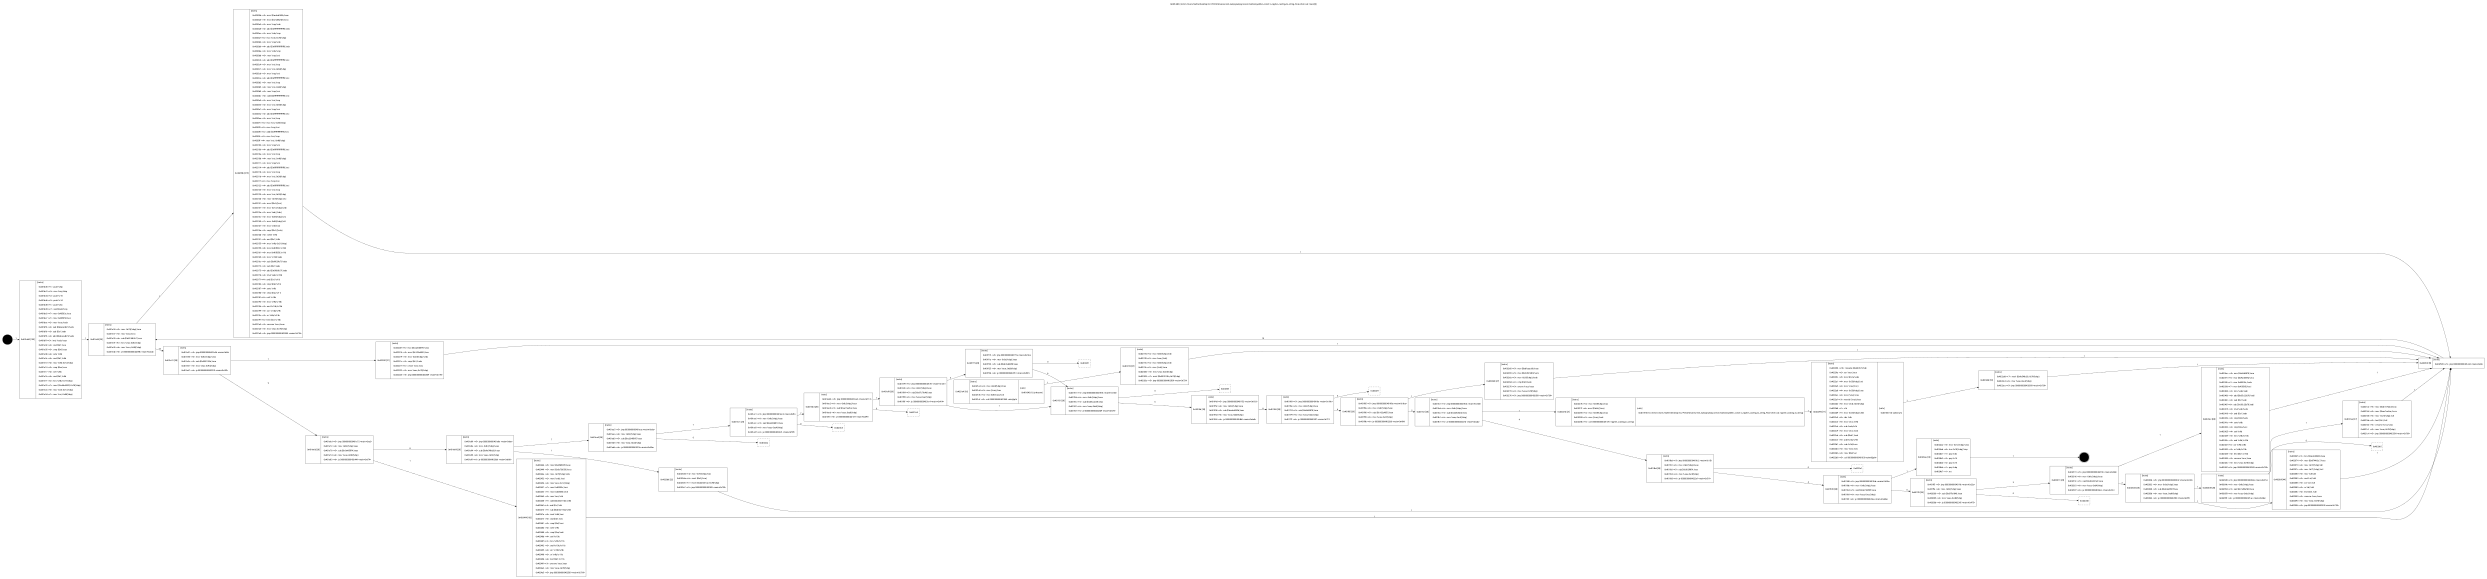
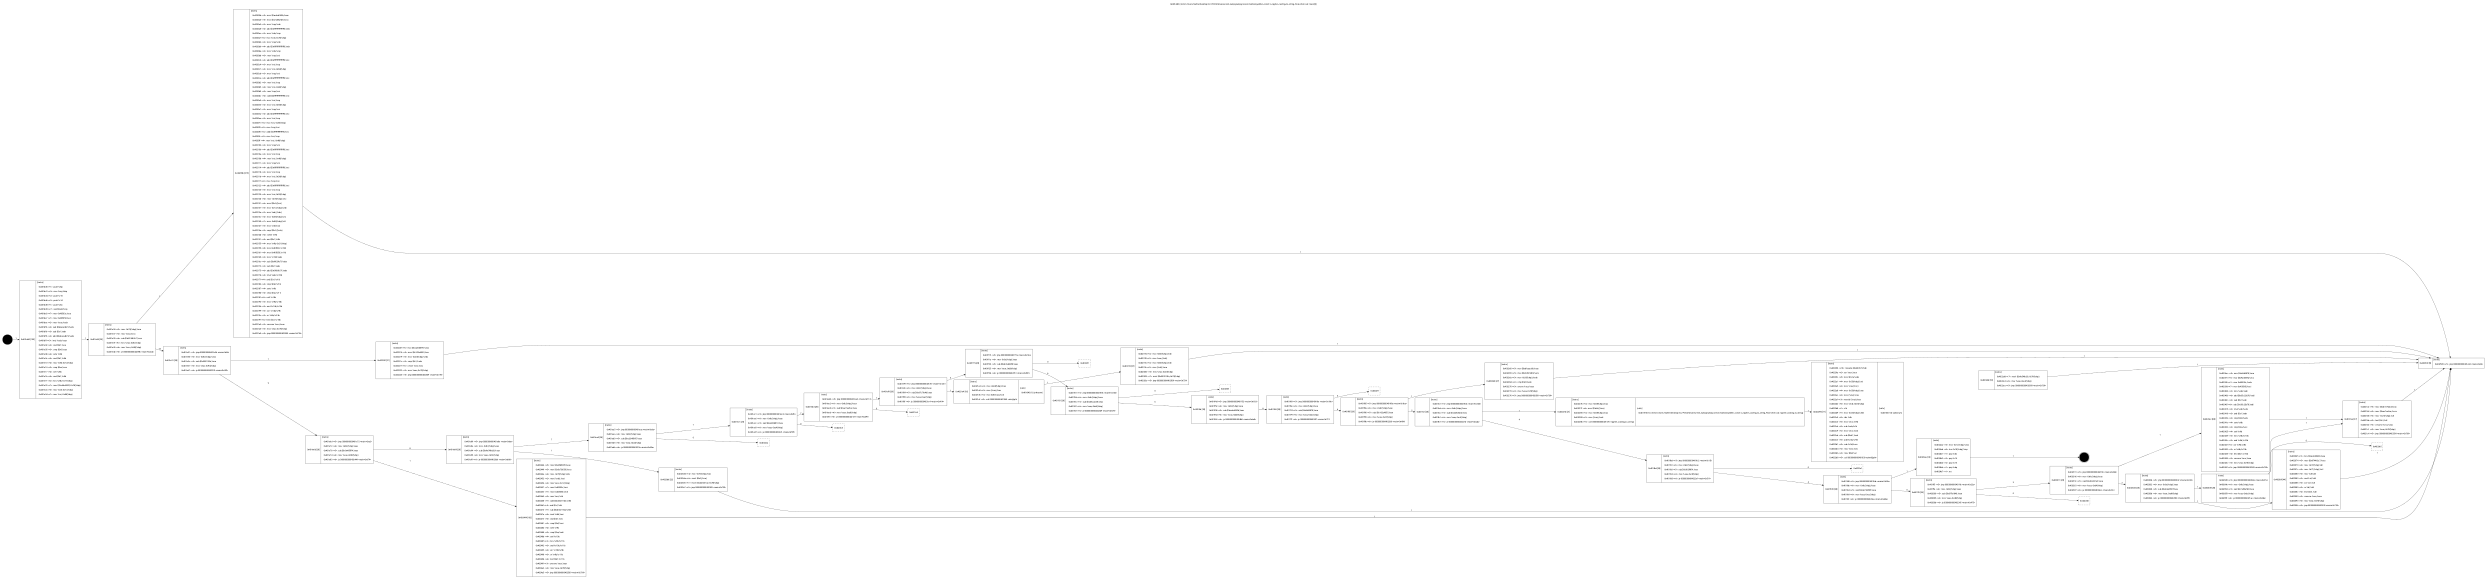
edge "0x402509 [5]" -> "0x401e34 [29]": removed, label "10"
edge "0x4023ec [88]" -> "0x402509 [5]": now "0x4023ec [88]" -> "0x4021ae [27]"
edge "0x402290 [77]" -> "0x4022dd [18]": removed, label "1"
edge "0x401ef9 [28]" -> "0x401f31 [28]": now "0x401ef9 [28]" -> "0x4021e4 [16]"
